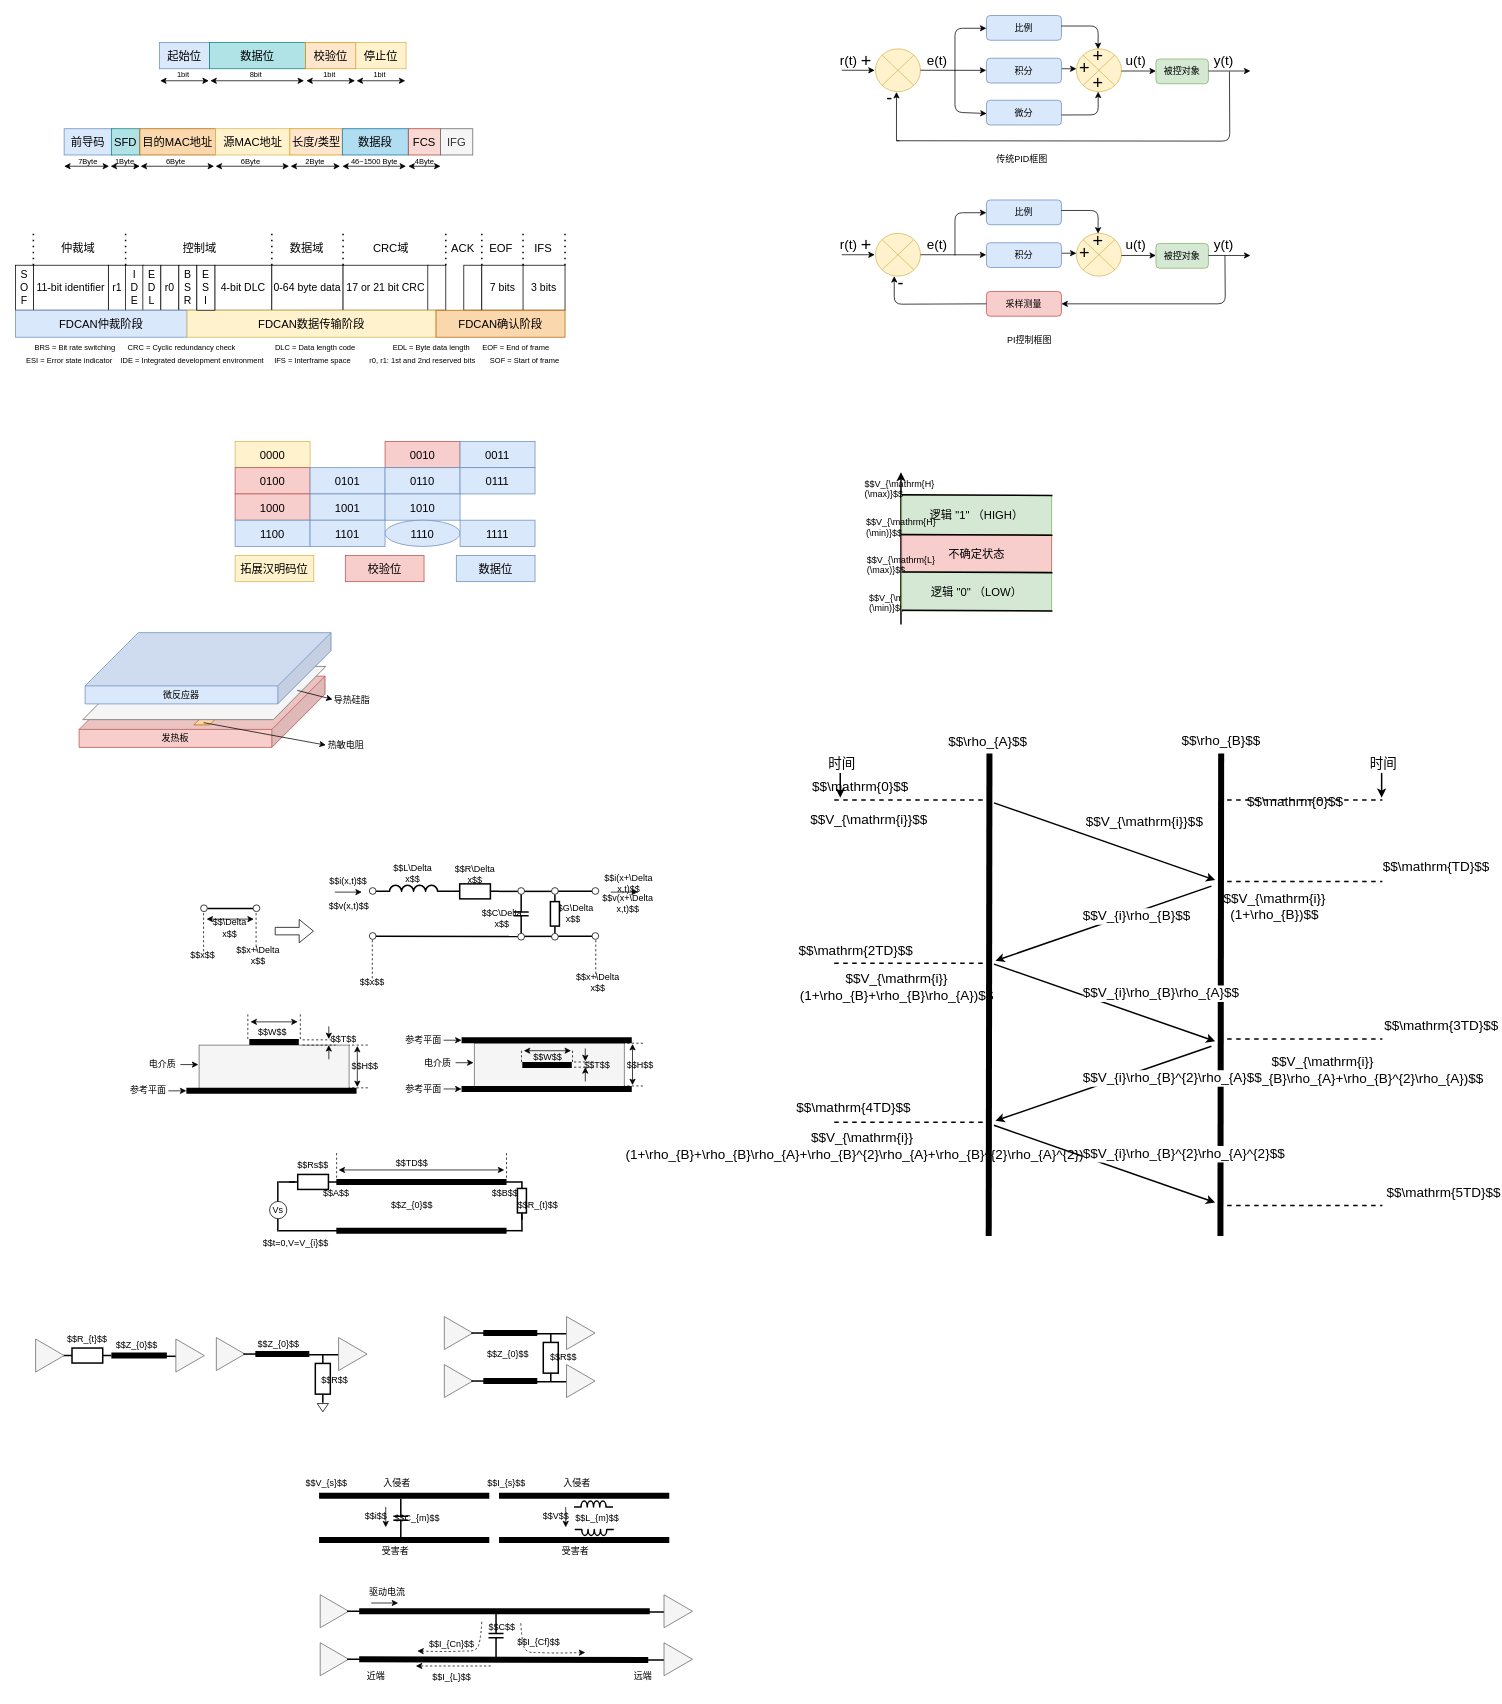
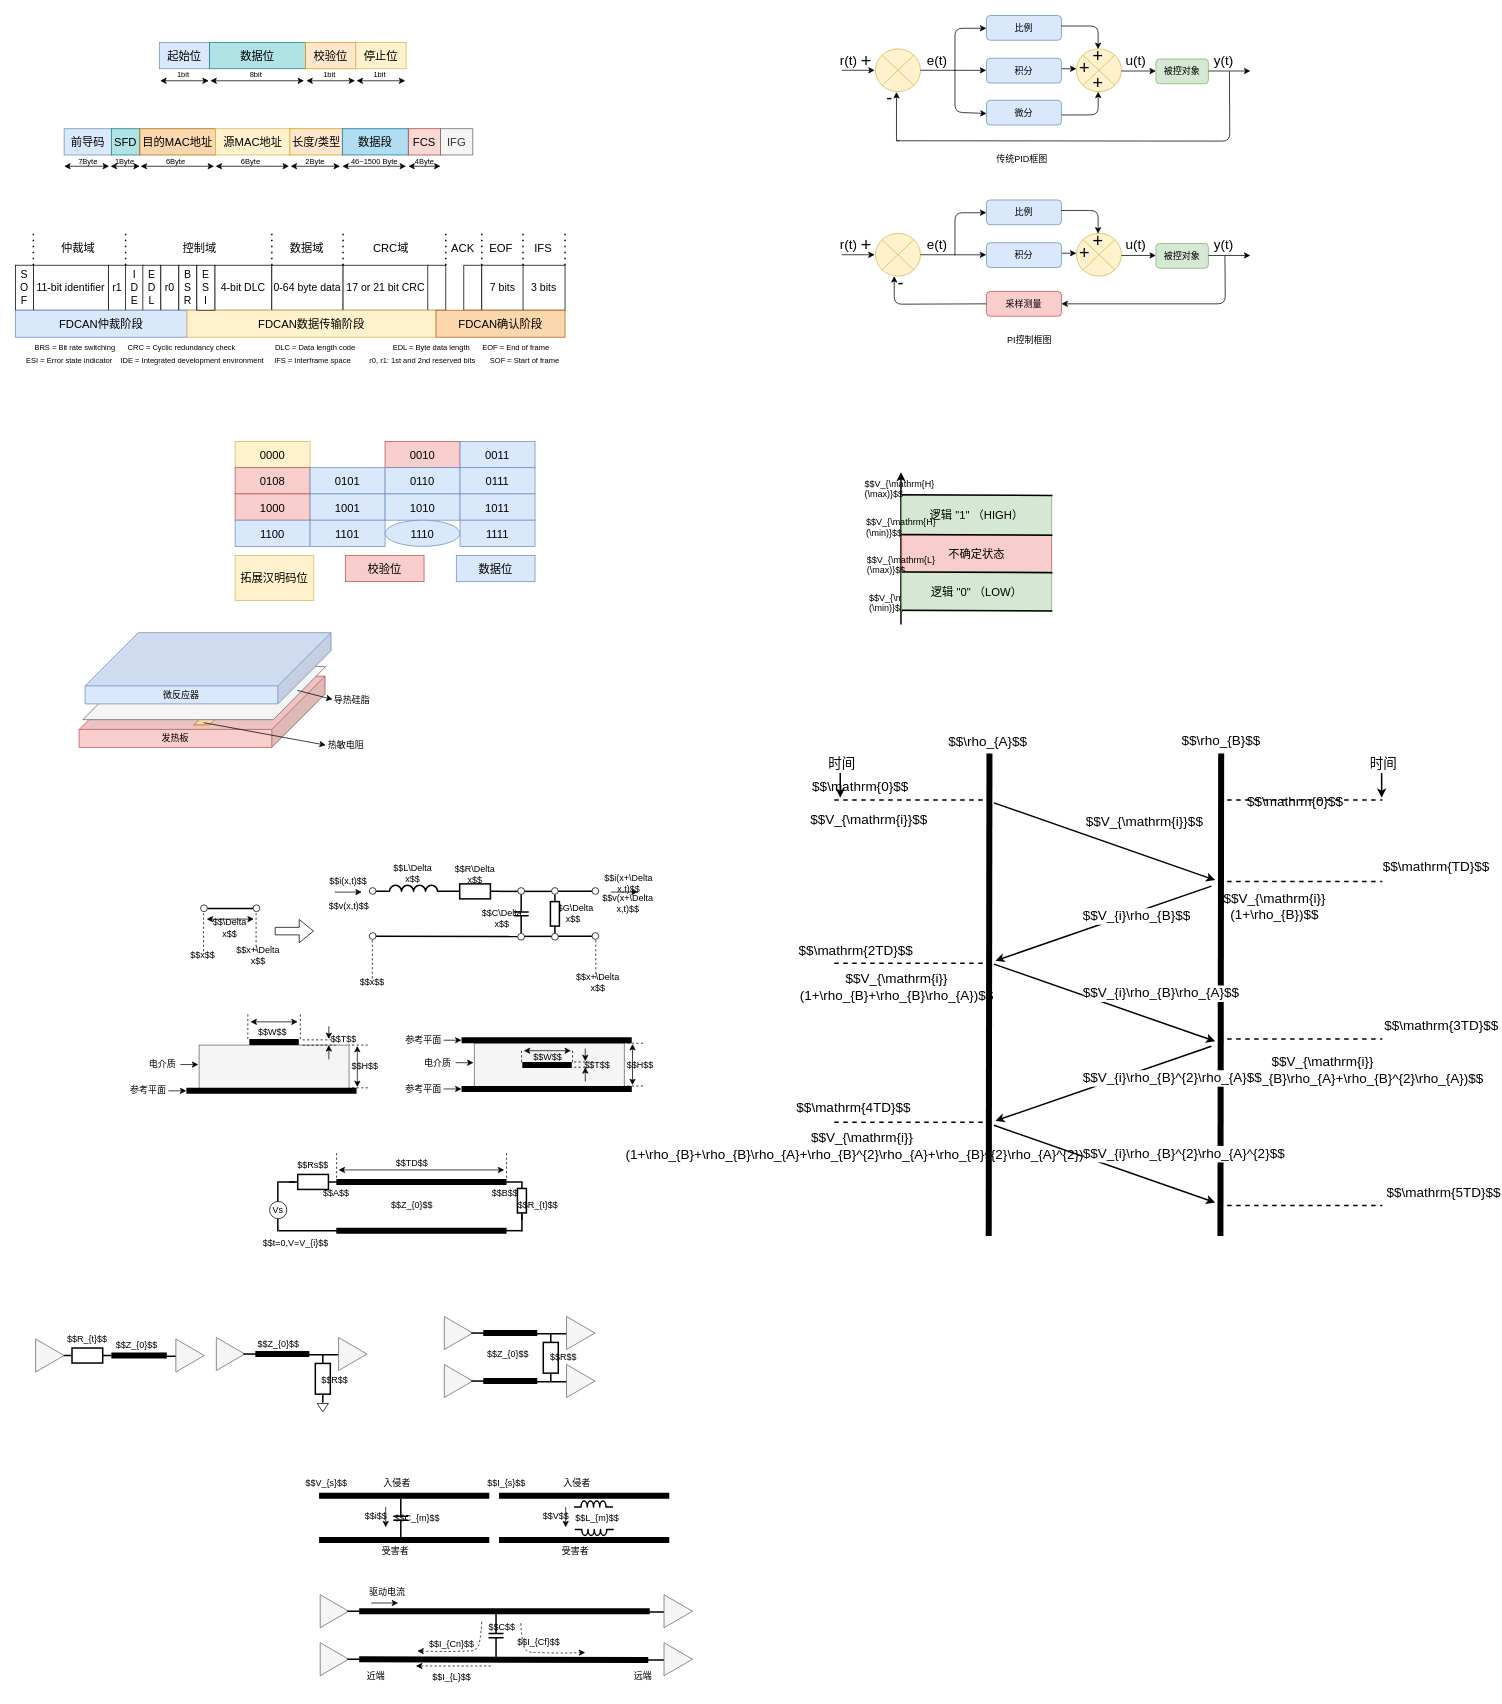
node "0100": label "0100" -> "0108"
node "1011": added
node "拓展汉明码位": size 79x26 -> 79x45
